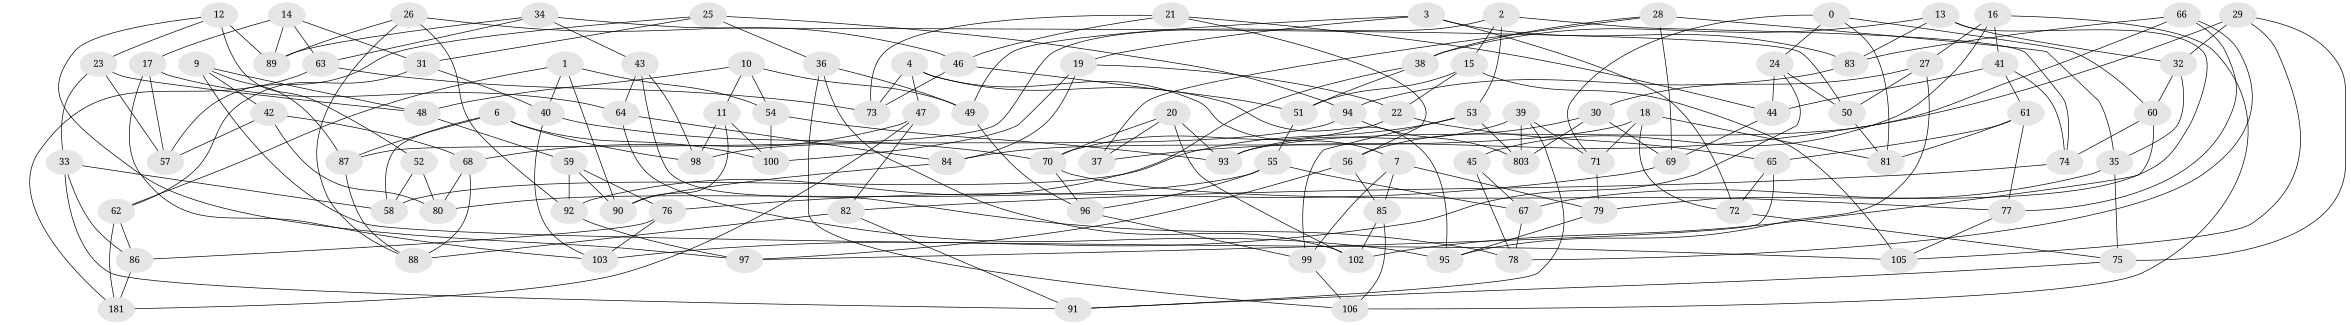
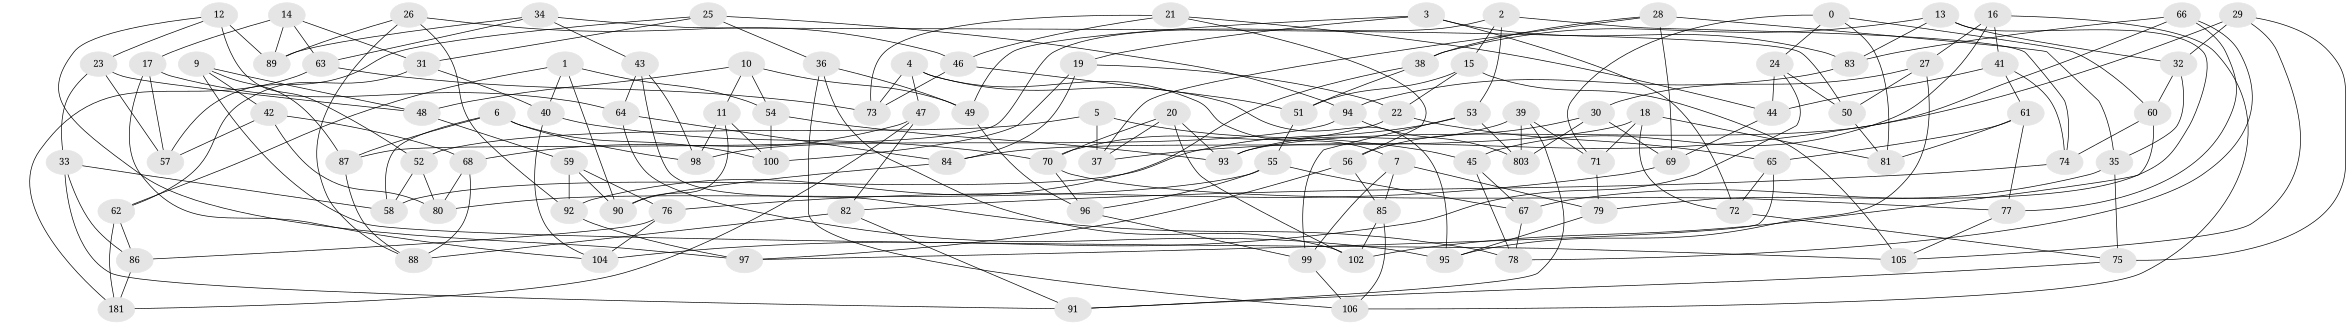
node "5": added
node "103": label "103" -> "104"
